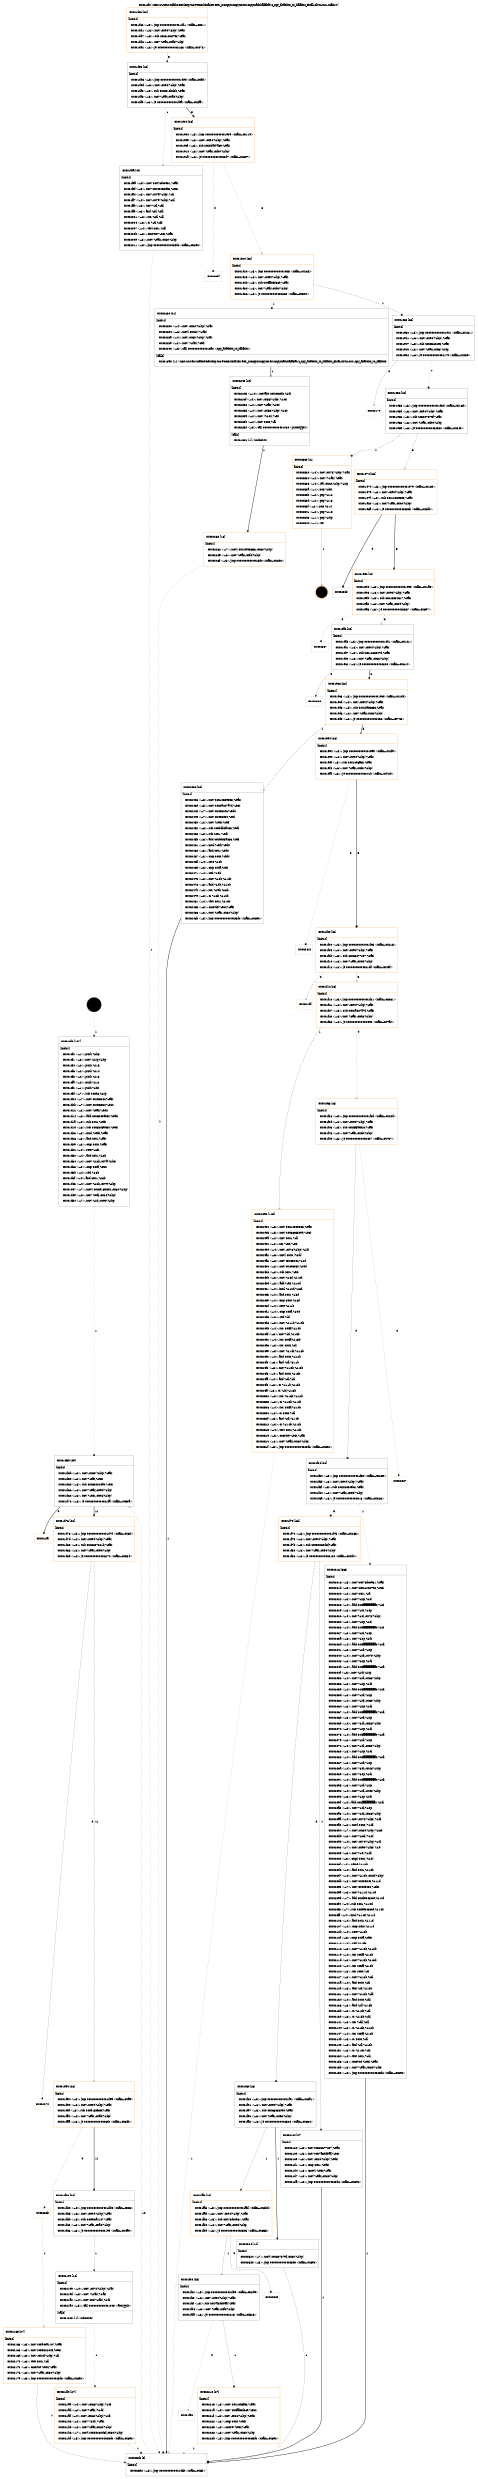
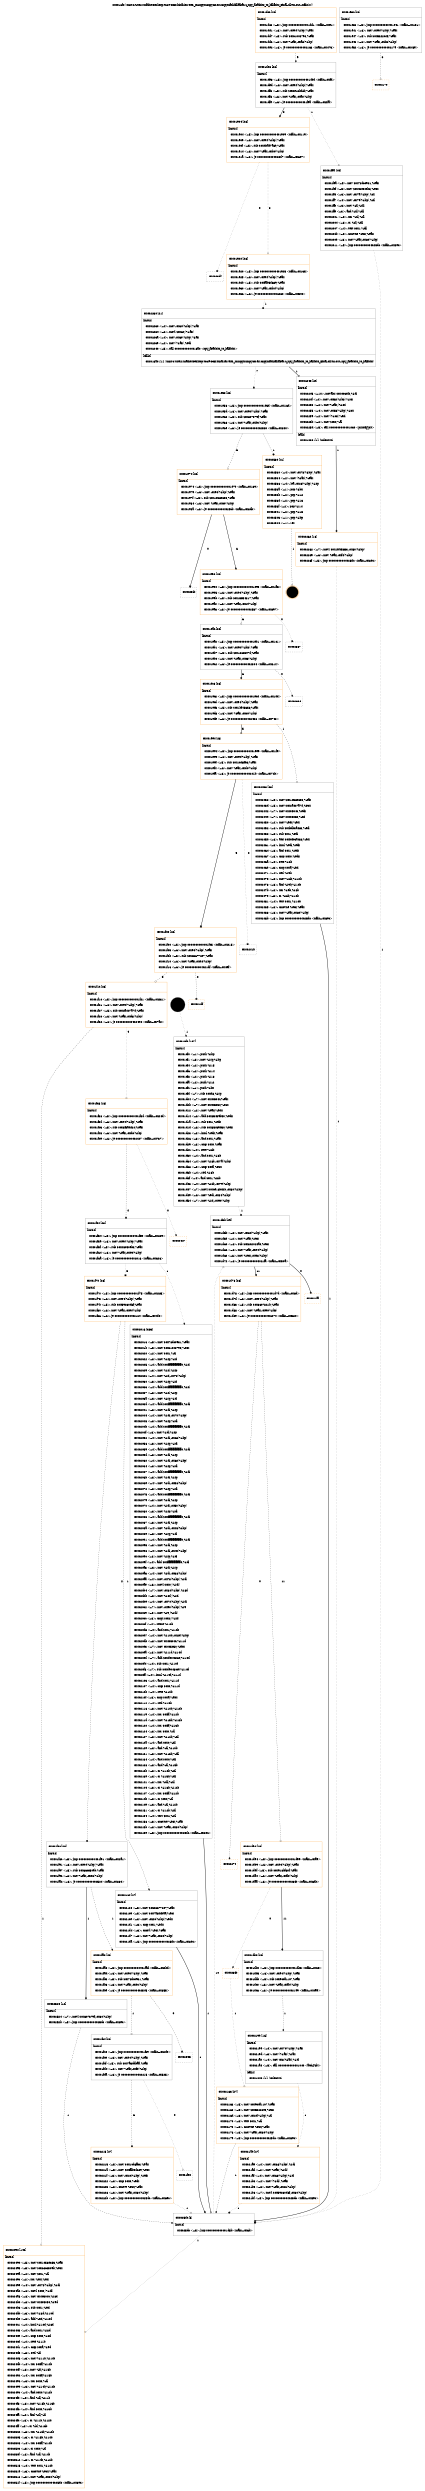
edge "0x401e20 [28]" -> "0x401e3c [28]": removed, label "7"
edge "0x401e3c [28]" -> "0x401e58 [28]": now "0x402230 [21]" -> "0x401e58 [28]"
edge "0x401f00 [28]" -> "0x4021df": arrowhead odot -> box
edge "0x402490 [148]" -> "0x4025dc [5]": reversed
edge "0x401fc4 [28]" -> "0x402215 [27]": label " 1" -> " 6"
